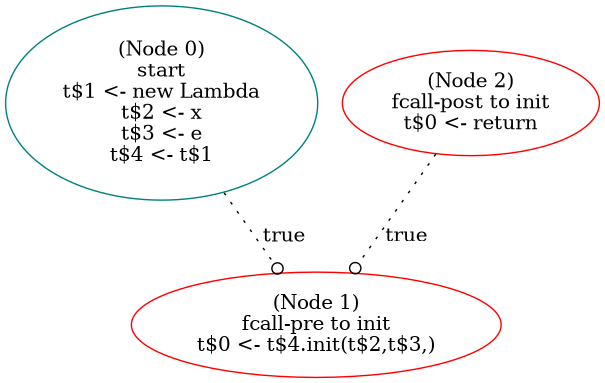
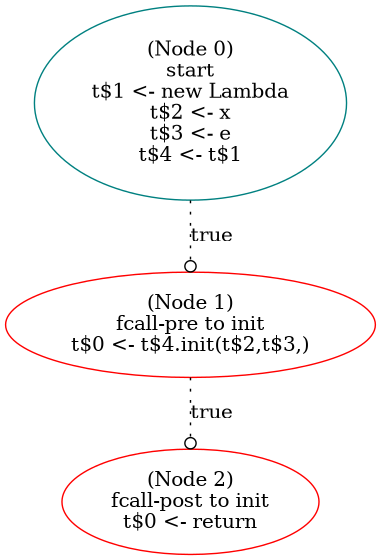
edge "(Node 2) fcall-post to init t$0 <- return" -> "(Node 1) fcall-pre to init t$0 <- t$4.init(t$2,t$3,)": reversed
